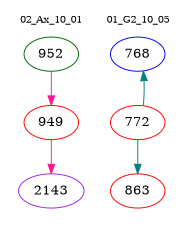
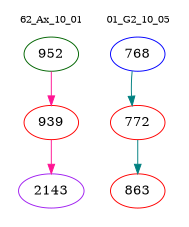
cluster "02_Ax_10_01": label "02_Ax_10_01" -> "62_Ax_10_01"
edge "772" -> "768": reversed
node "949": label "949" -> "939"
